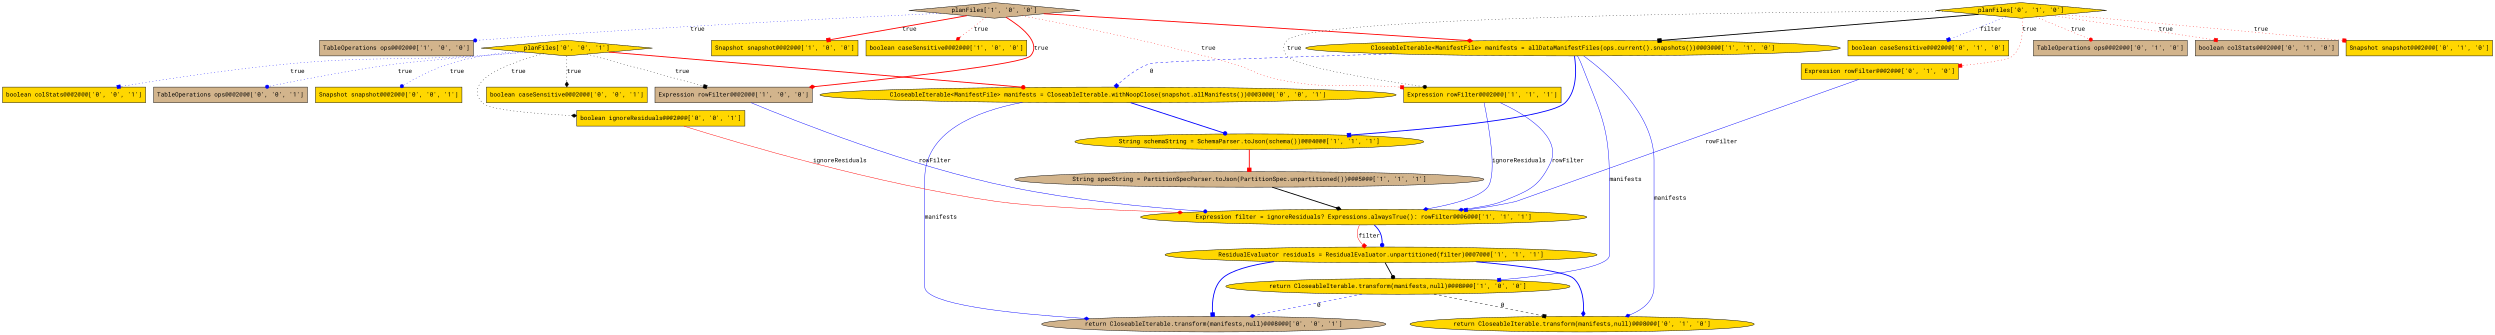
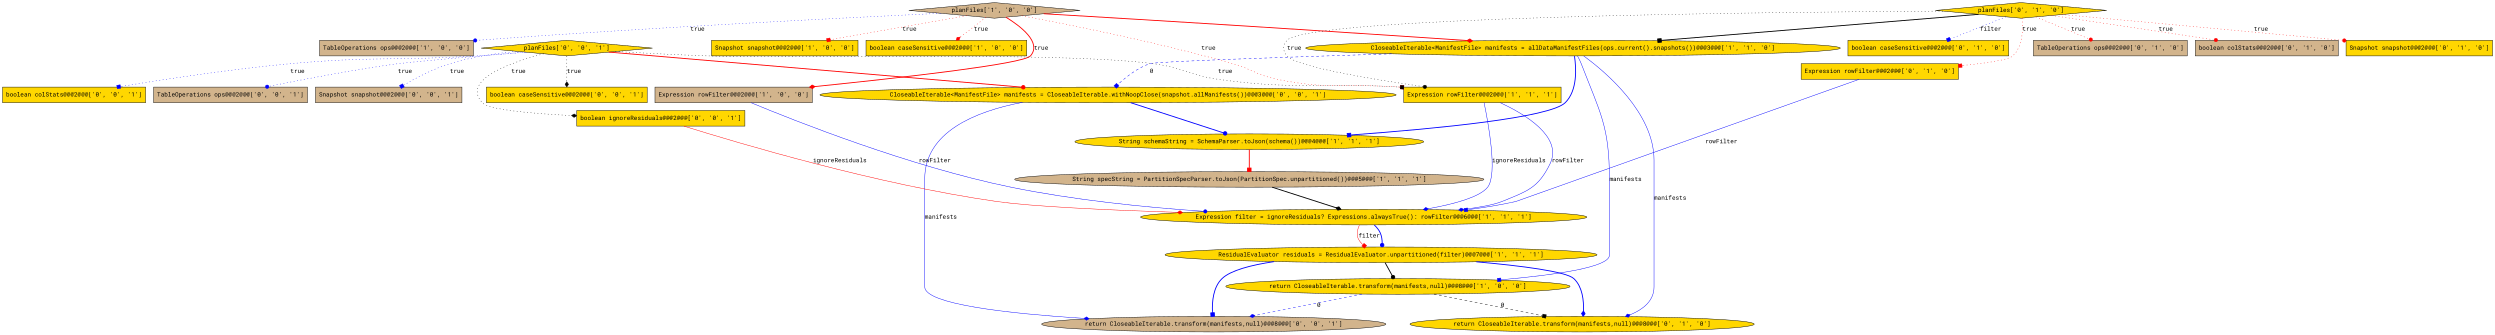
edge "planFiles['0', '1', '0']" -> "Snapshot snapshot@@@2@@@['0', '1', '0']": arrowhead box -> dot
edge "planFiles['1', '0', '0']" -> "Snapshot snapshot@@@2@@@['1', '0', '0']": style bold -> dotted
edge "planFiles['0', '1', '0']" -> "boolean colStats@@@2@@@['0', '1', '0']": arrowhead box -> dot
edge "planFiles['0', '0', '1']" -> "Snapshot snapshot@@@2@@@['0', '0', '1']": arrowhead dot -> box
edge "planFiles['0', '0', '1']" -> "Expression rowFilter@@@2@@@['1', '0', '0']": now "planFiles['0', '0', '1']" -> "Expression rowFilter@@@2@@@['1', '1', '1']"
node "Snapshot snapshot@@@2@@@['0', '0', '1']": fillcolor gold -> tan
